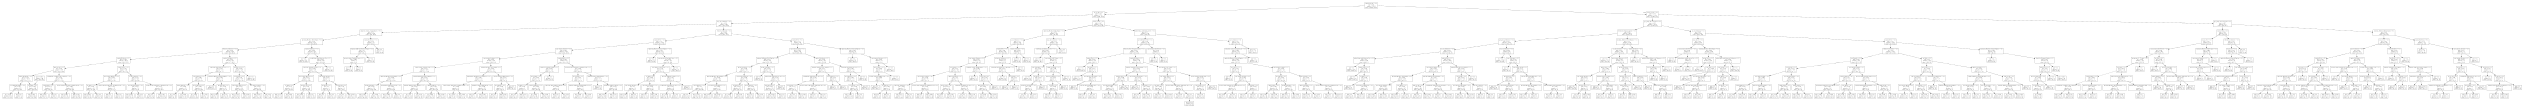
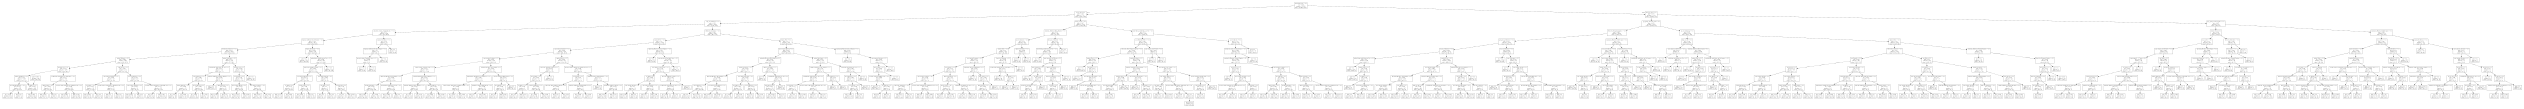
node "gini = 0.031 samples = 253 value = [249, 4]": removed
node "gini = 0.198 samples = 9 value = [8, 1]": removed
